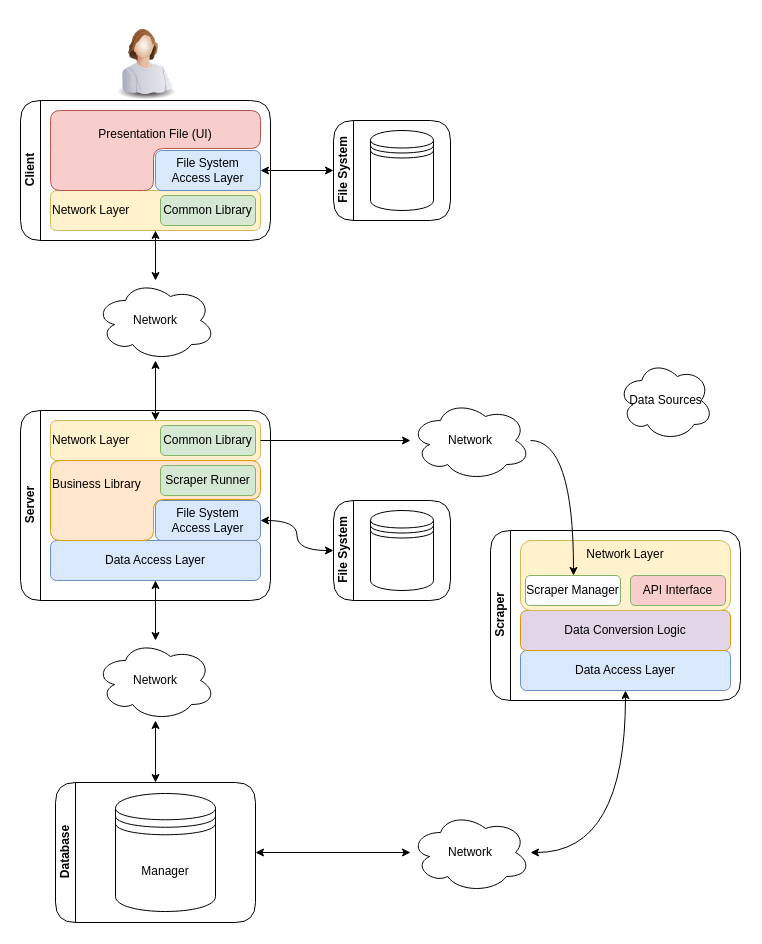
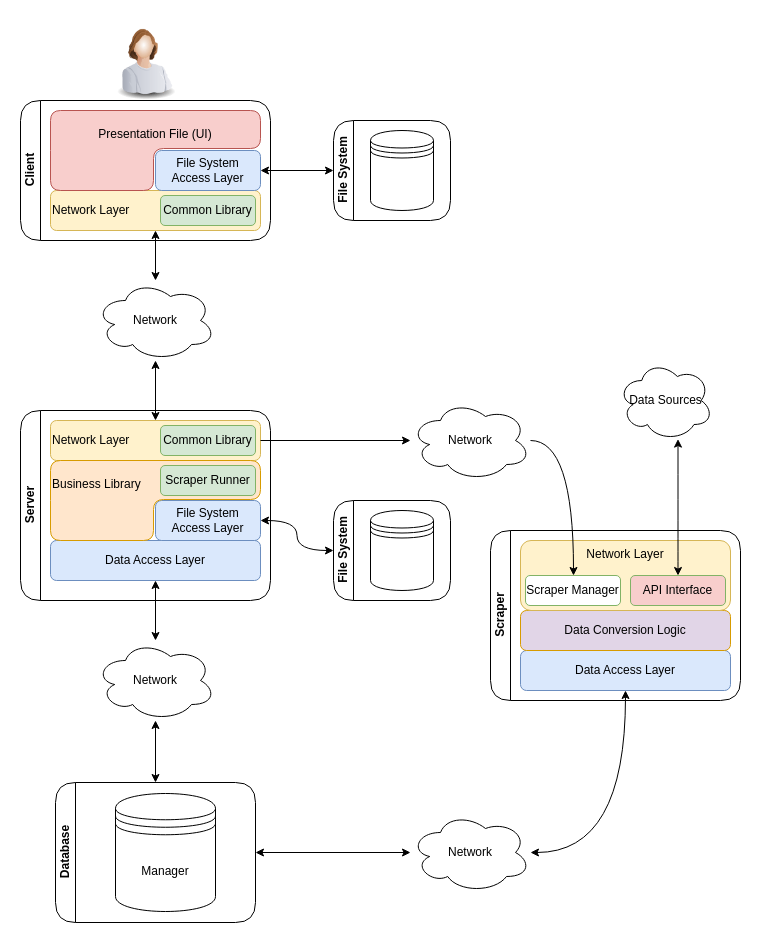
edge "Data Sources" -- "API Interface": added
